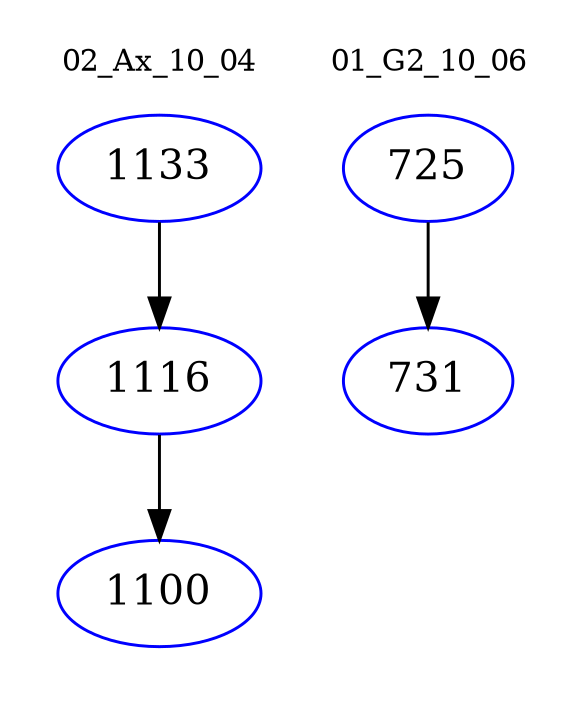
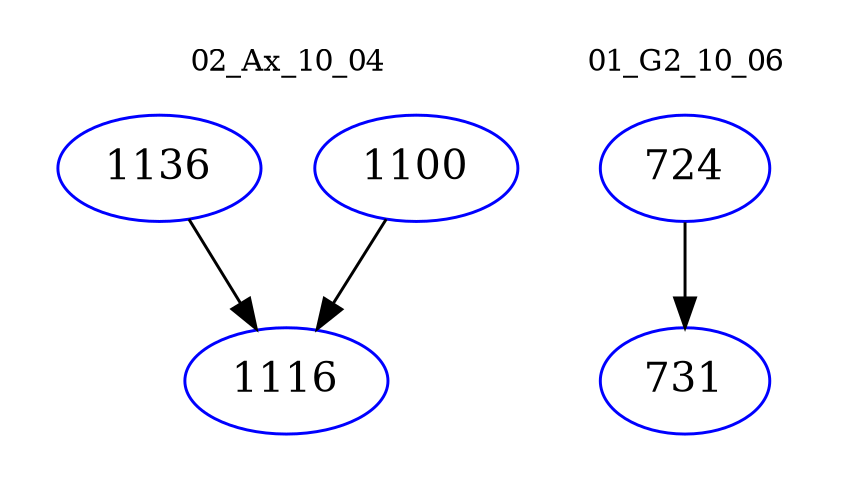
node "1133": label "1133" -> "1136"
node "725": label "725" -> "724"
edge "1116" -> "1100": reversed
